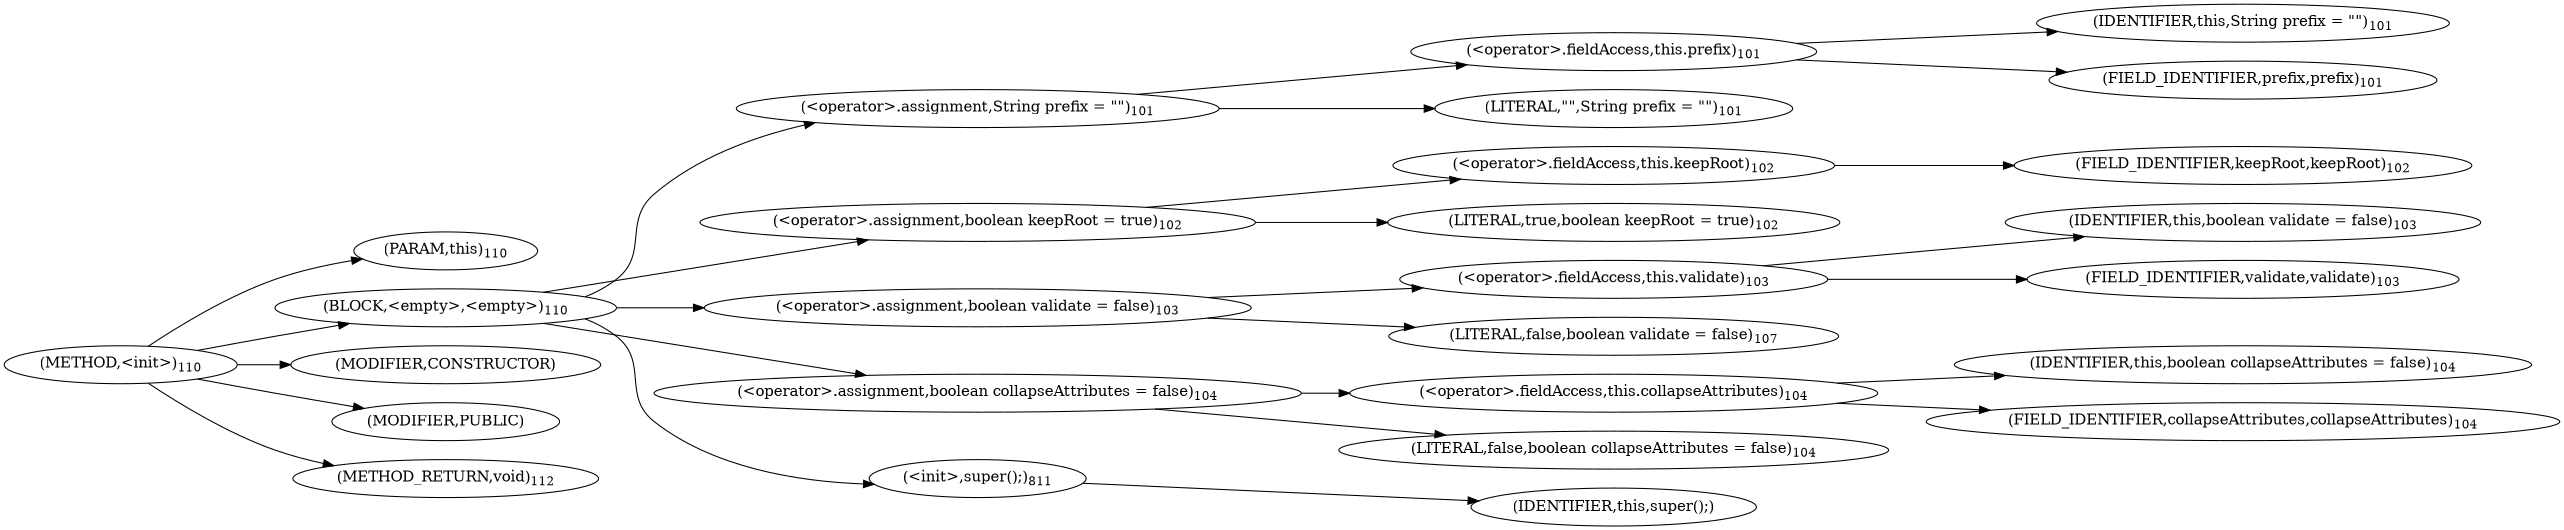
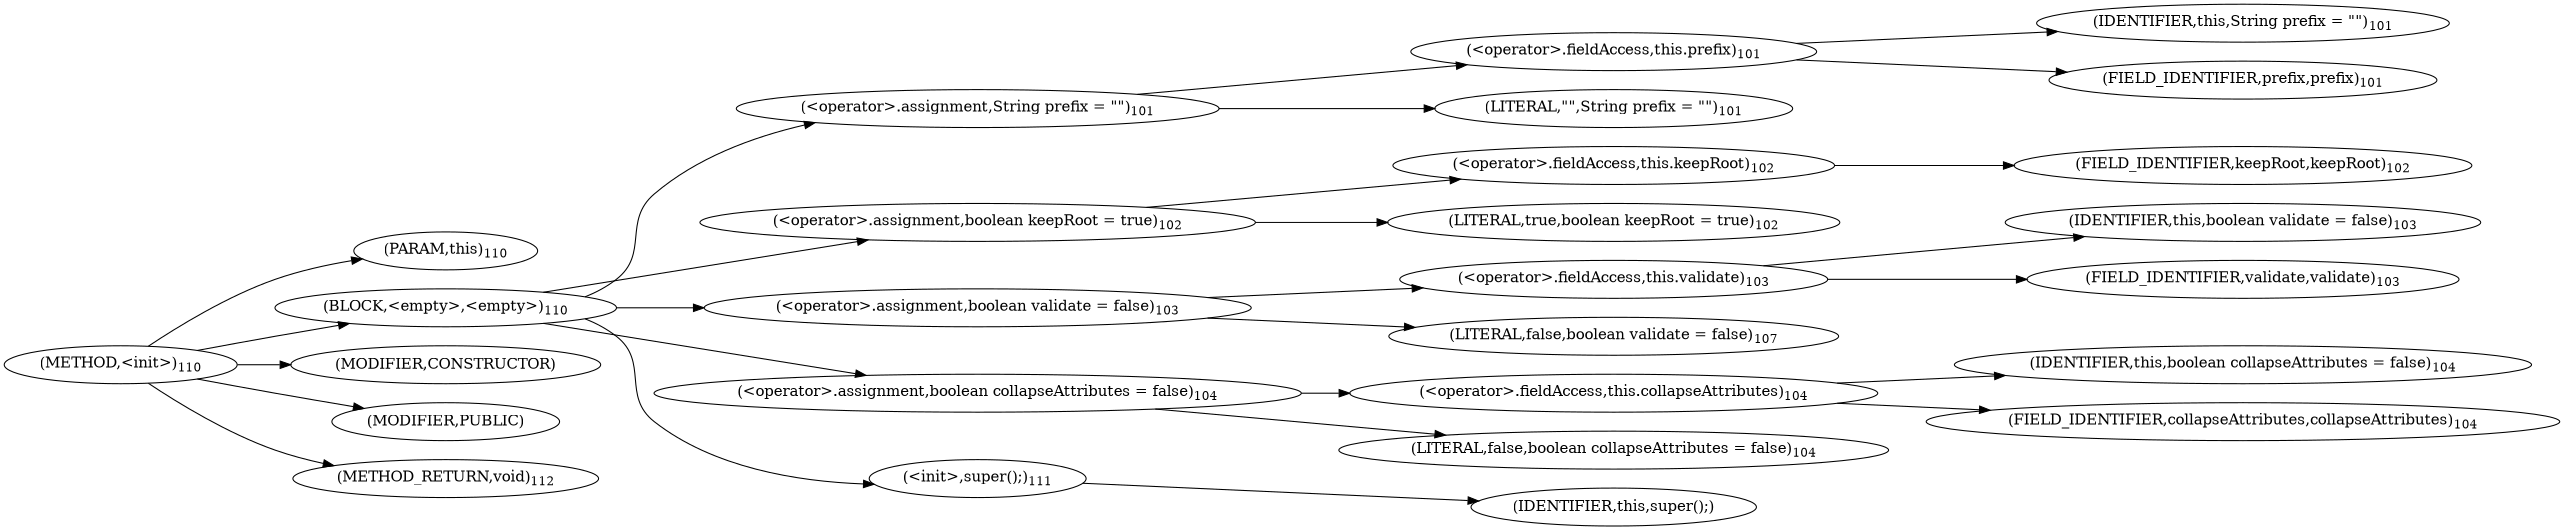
node "(<init>,super();)": text "811" -> "111"
